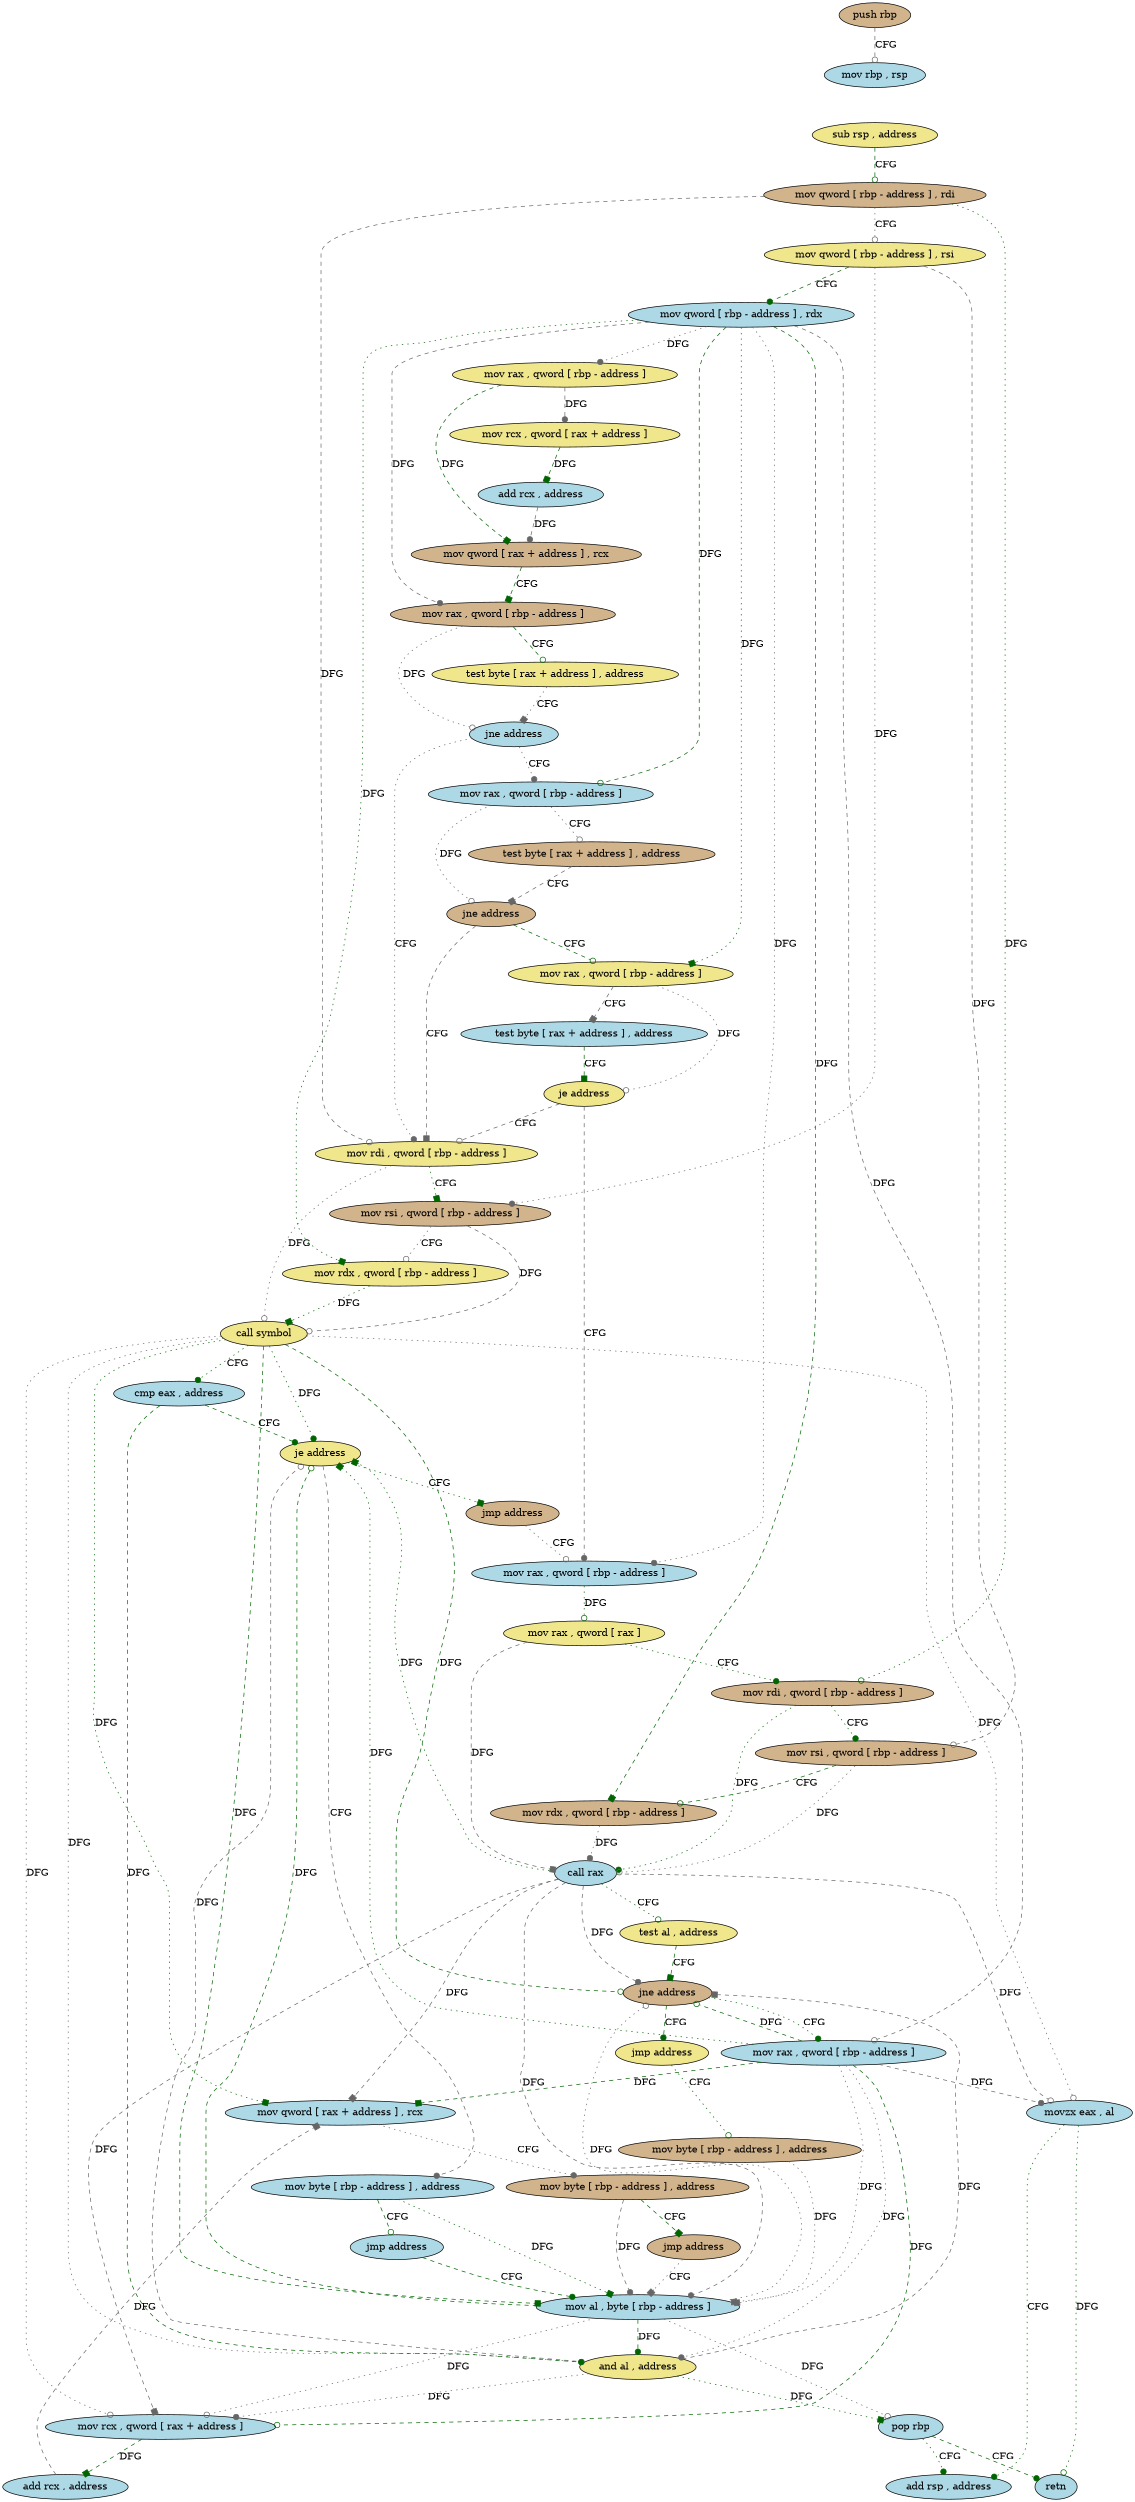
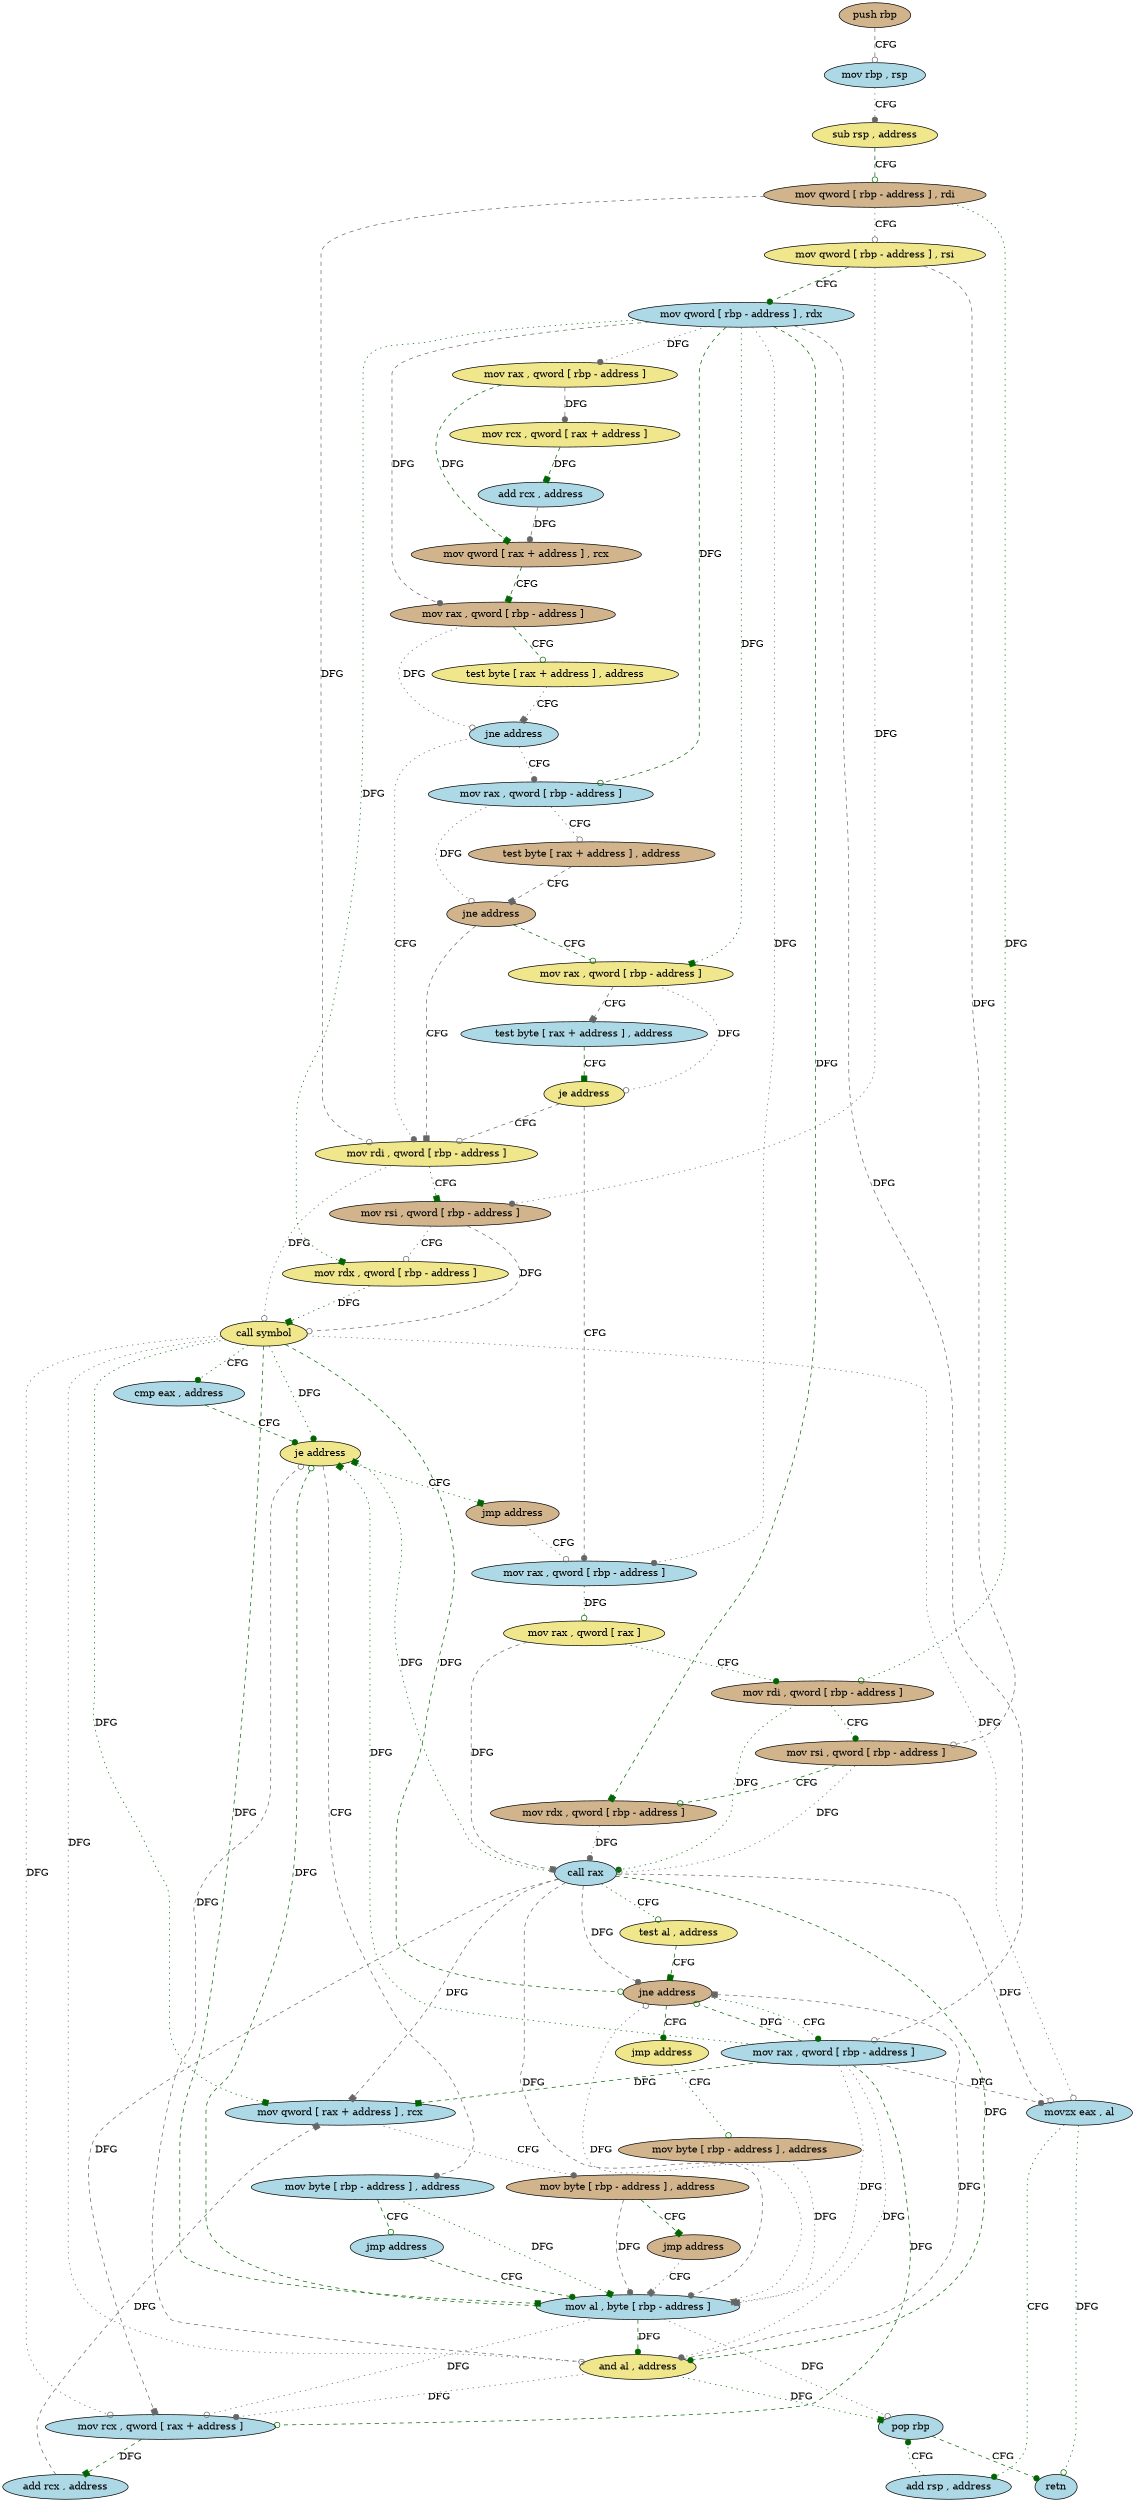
edge "mov rbp , rsp" -> "sub rsp , address": added, label "CFG"
edge "cmp eax , address" -> "and al , address": now "call rax" -> "and al , address"
edge "pop rbp" -> "add rsp , address": reversed
